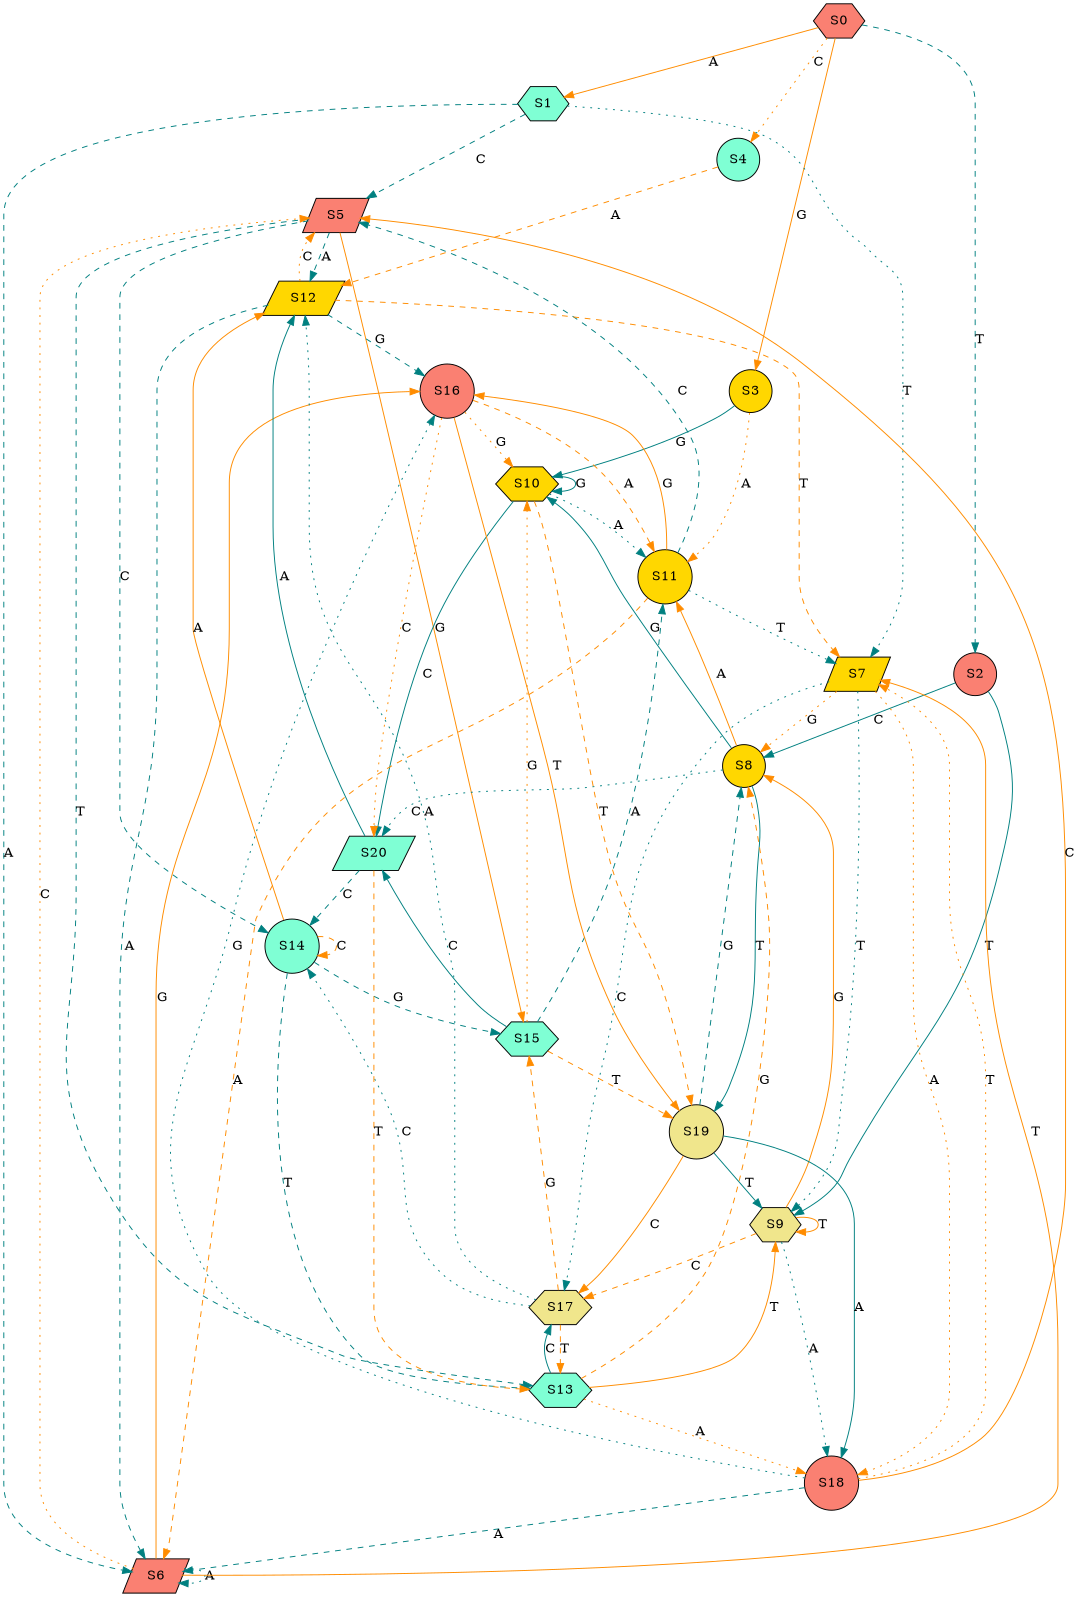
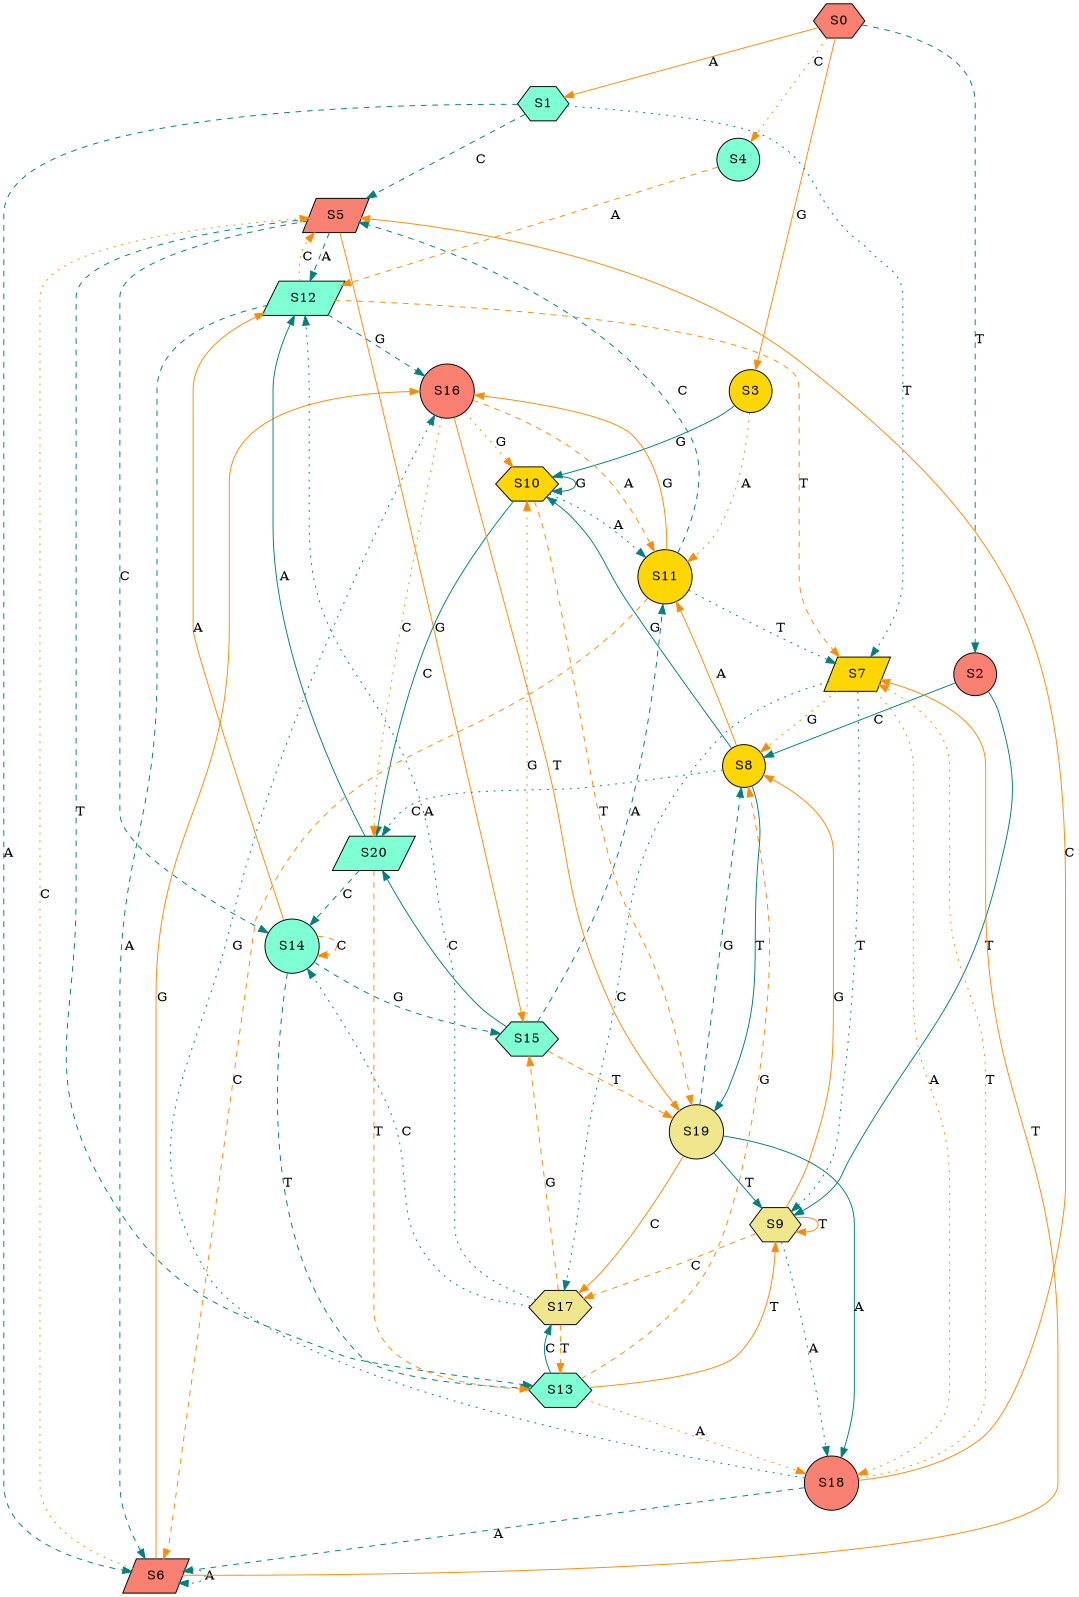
node "S12": fillcolor gold -> aquamarine
edge "S11" -> "S6": label "A" -> "C"
